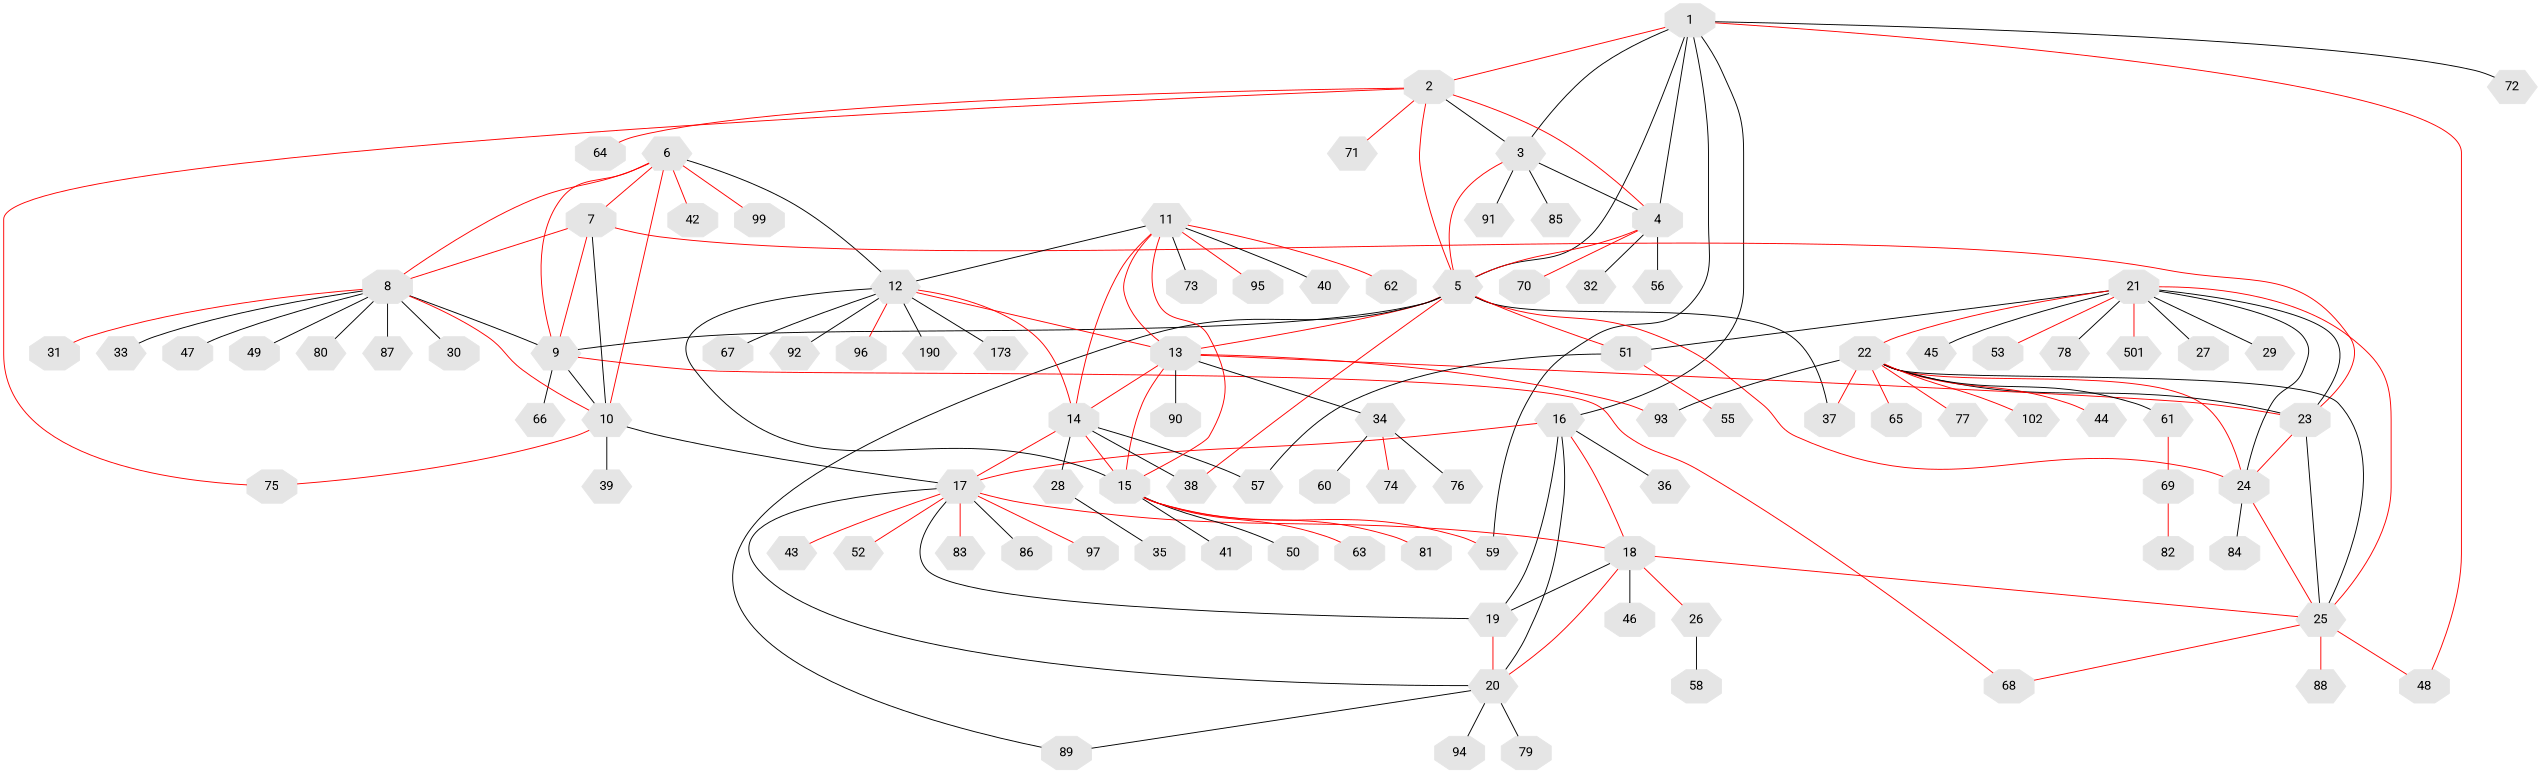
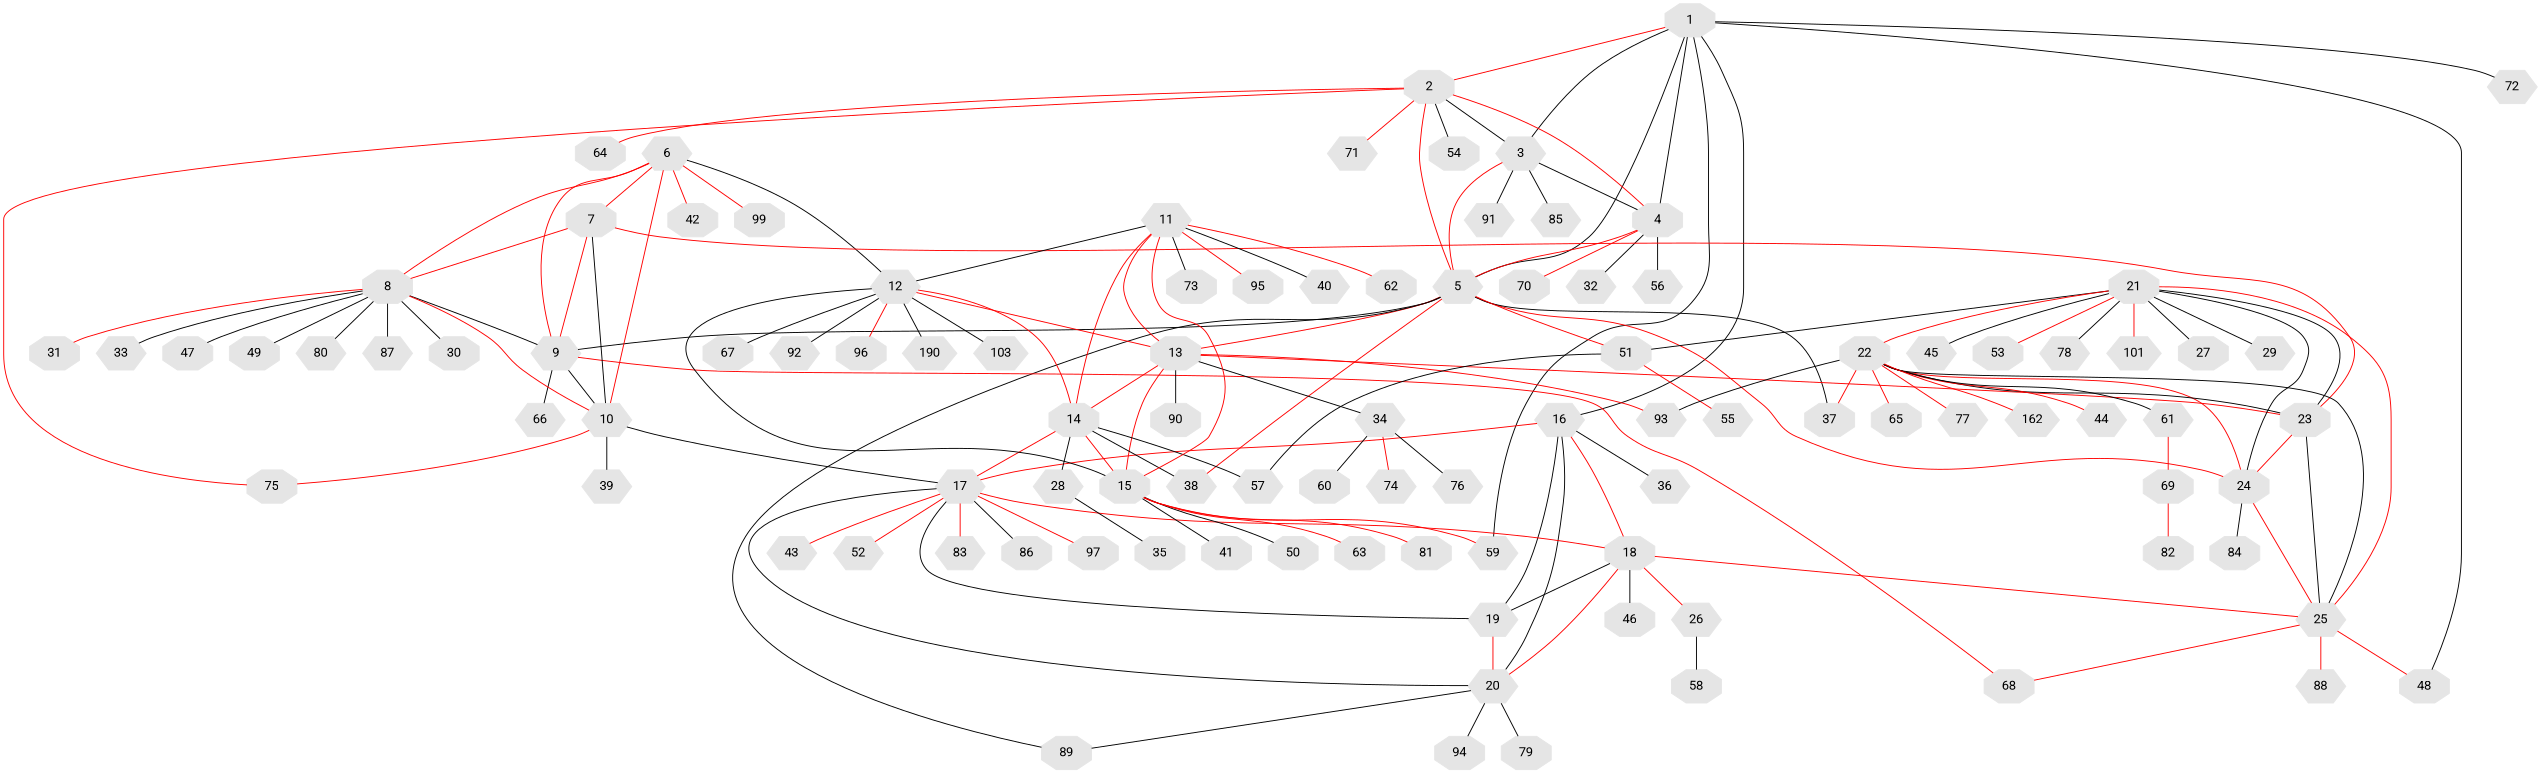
edge "1" -- "48": color red -> black
node "54": added
node "173": label "173" -> "103"
node "501": label "501" -> "101"
node "102": label "102" -> "162"
